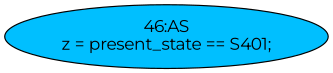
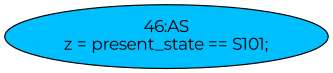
node "46:AS z = present_state == S401;": label "46:AS z = present_state == S401;" -> "46:AS z = present_state == S101;"
